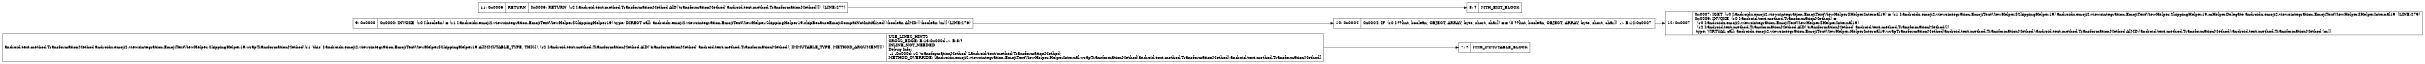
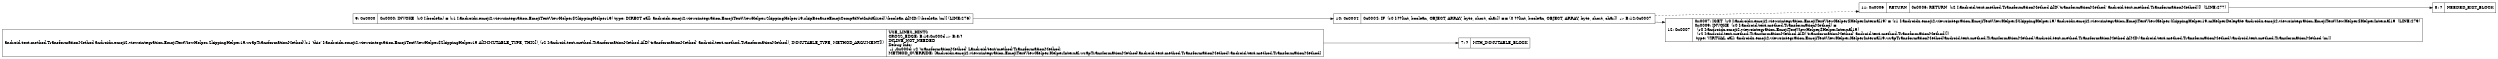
node "8: ?": text "MTH_EXIT_BLOCK" -> "NEEDED_EXIT_BLOCK"
edge "10: 0x0004" -> "11: 0x0006": added
